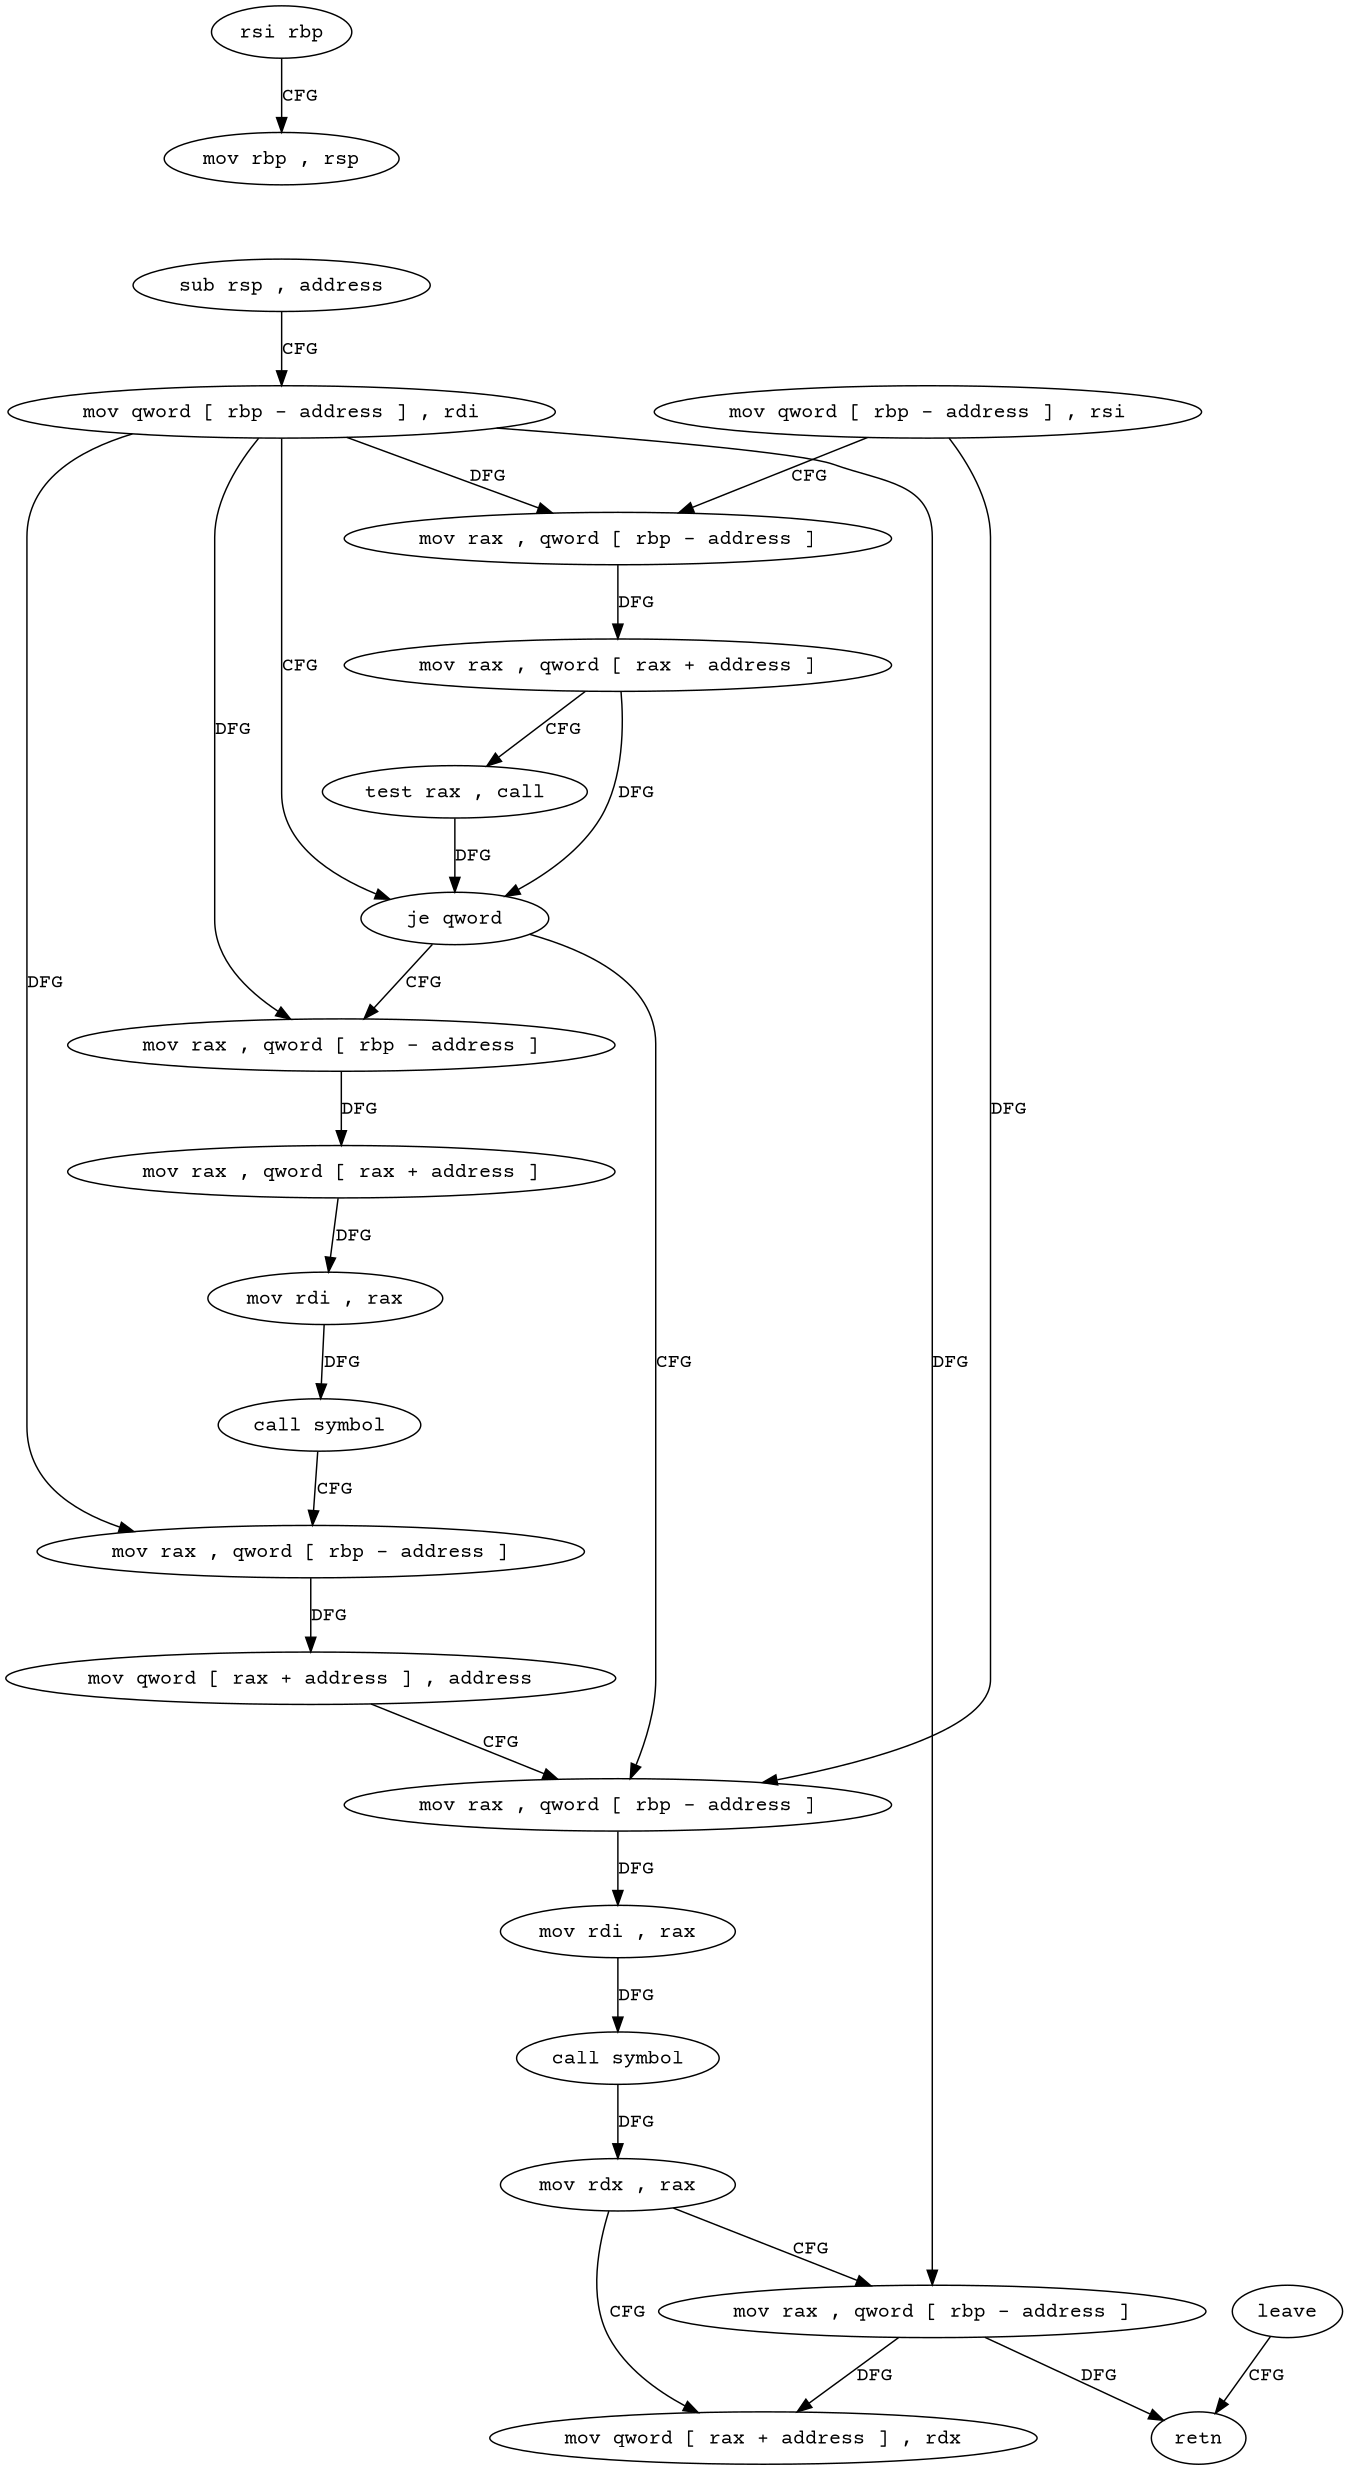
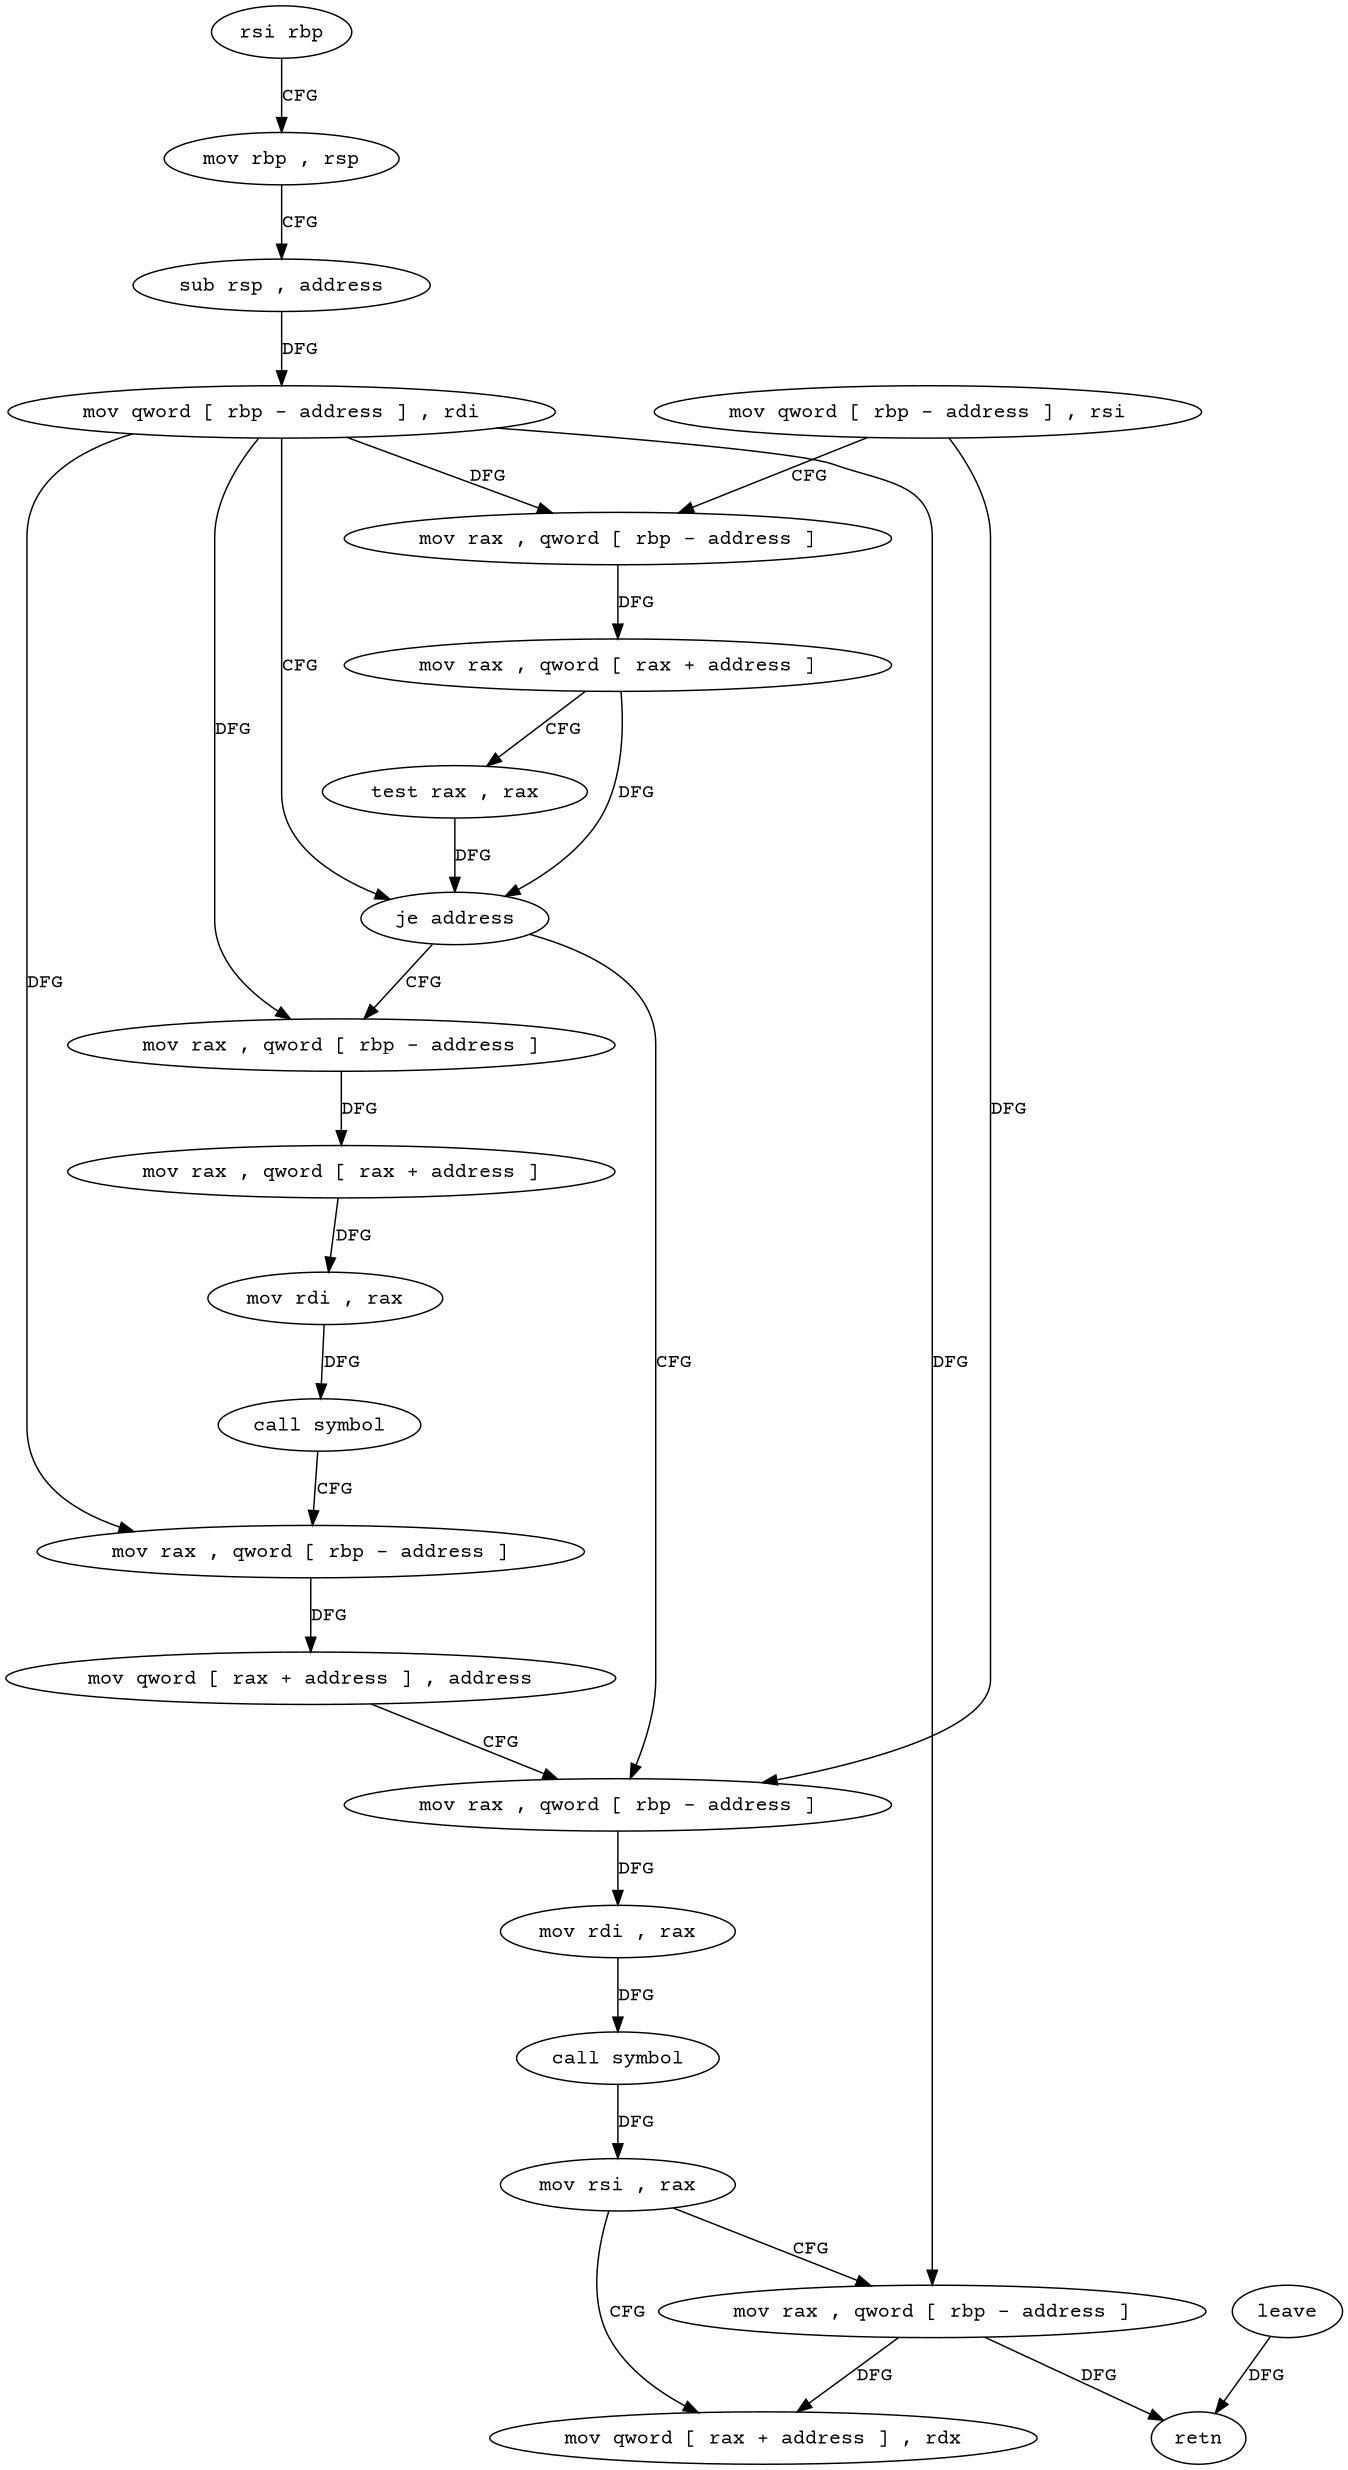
edge "mov rbp , rsp" -> "sub rsp , address": added, label "CFG"
edge "sub rsp , address" -> "mov qword [ rbp - address ] , rdi": label "CFG" -> "DFG"
node "test rax , call": label "test rax , call" -> "test rax , rax"
node "je qword": label "je qword" -> "je address"
node "mov rdx , rax": label "mov rdx , rax" -> "mov rsi , rax"
edge "leave" -> "retn": label "CFG" -> "DFG"
